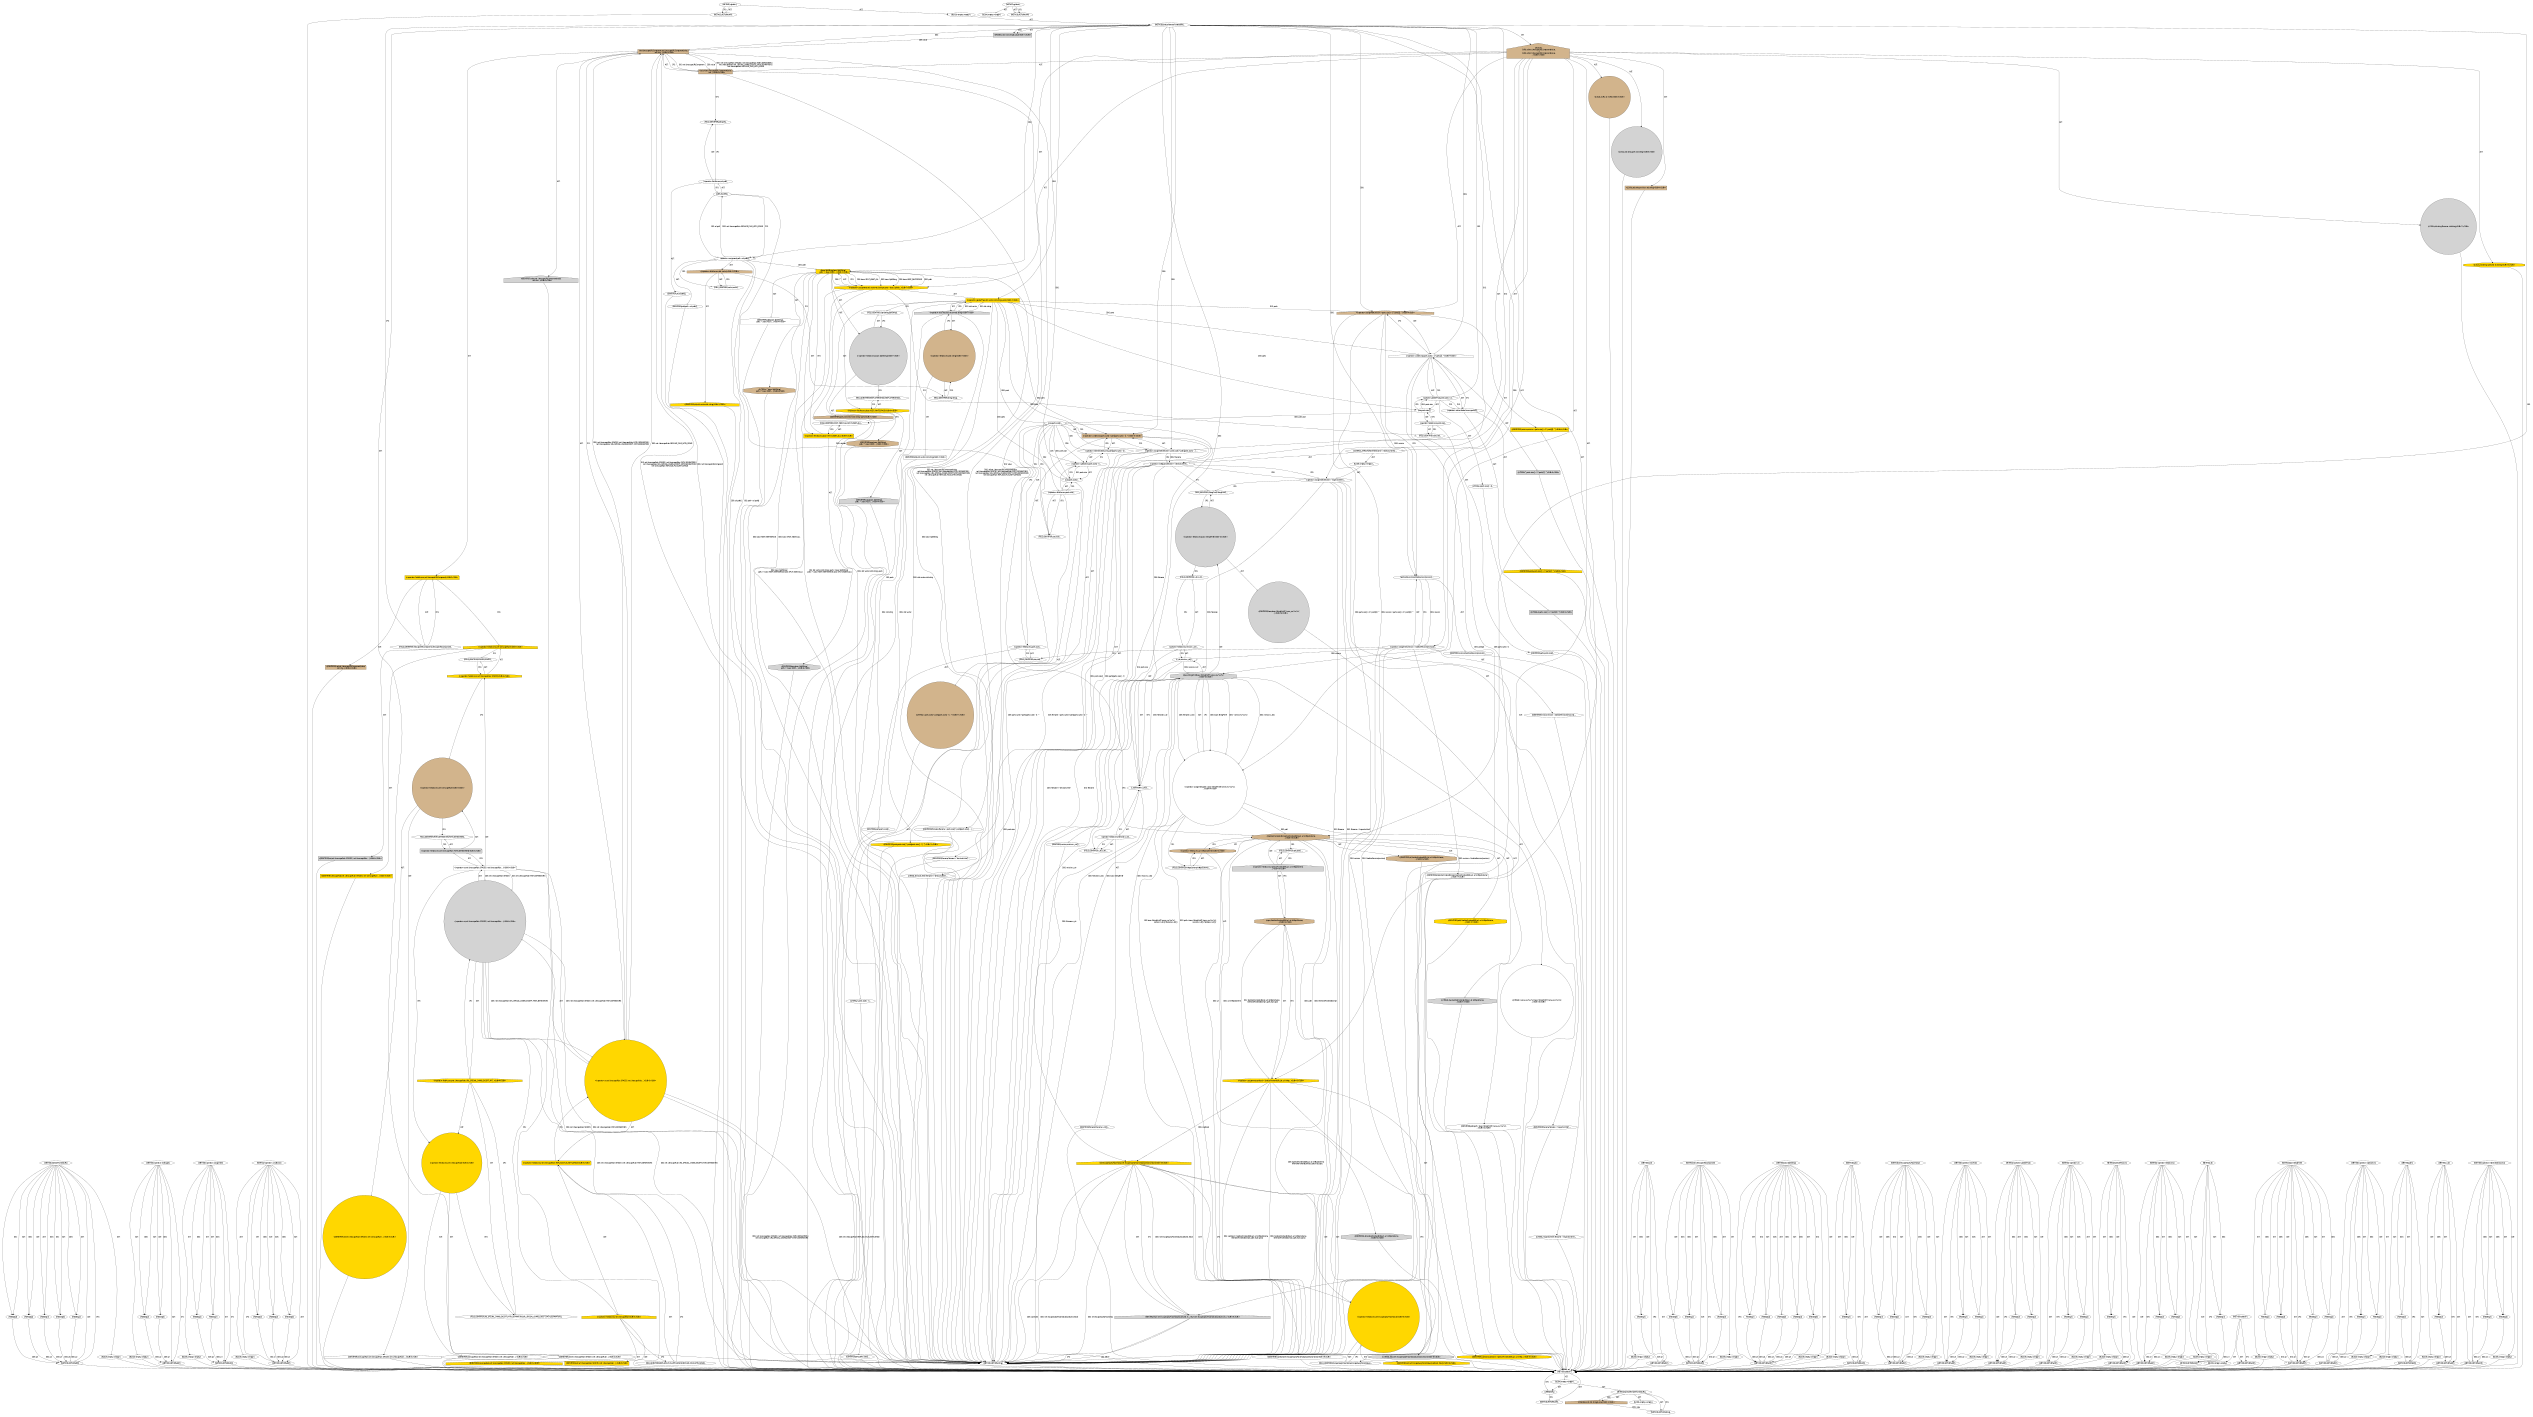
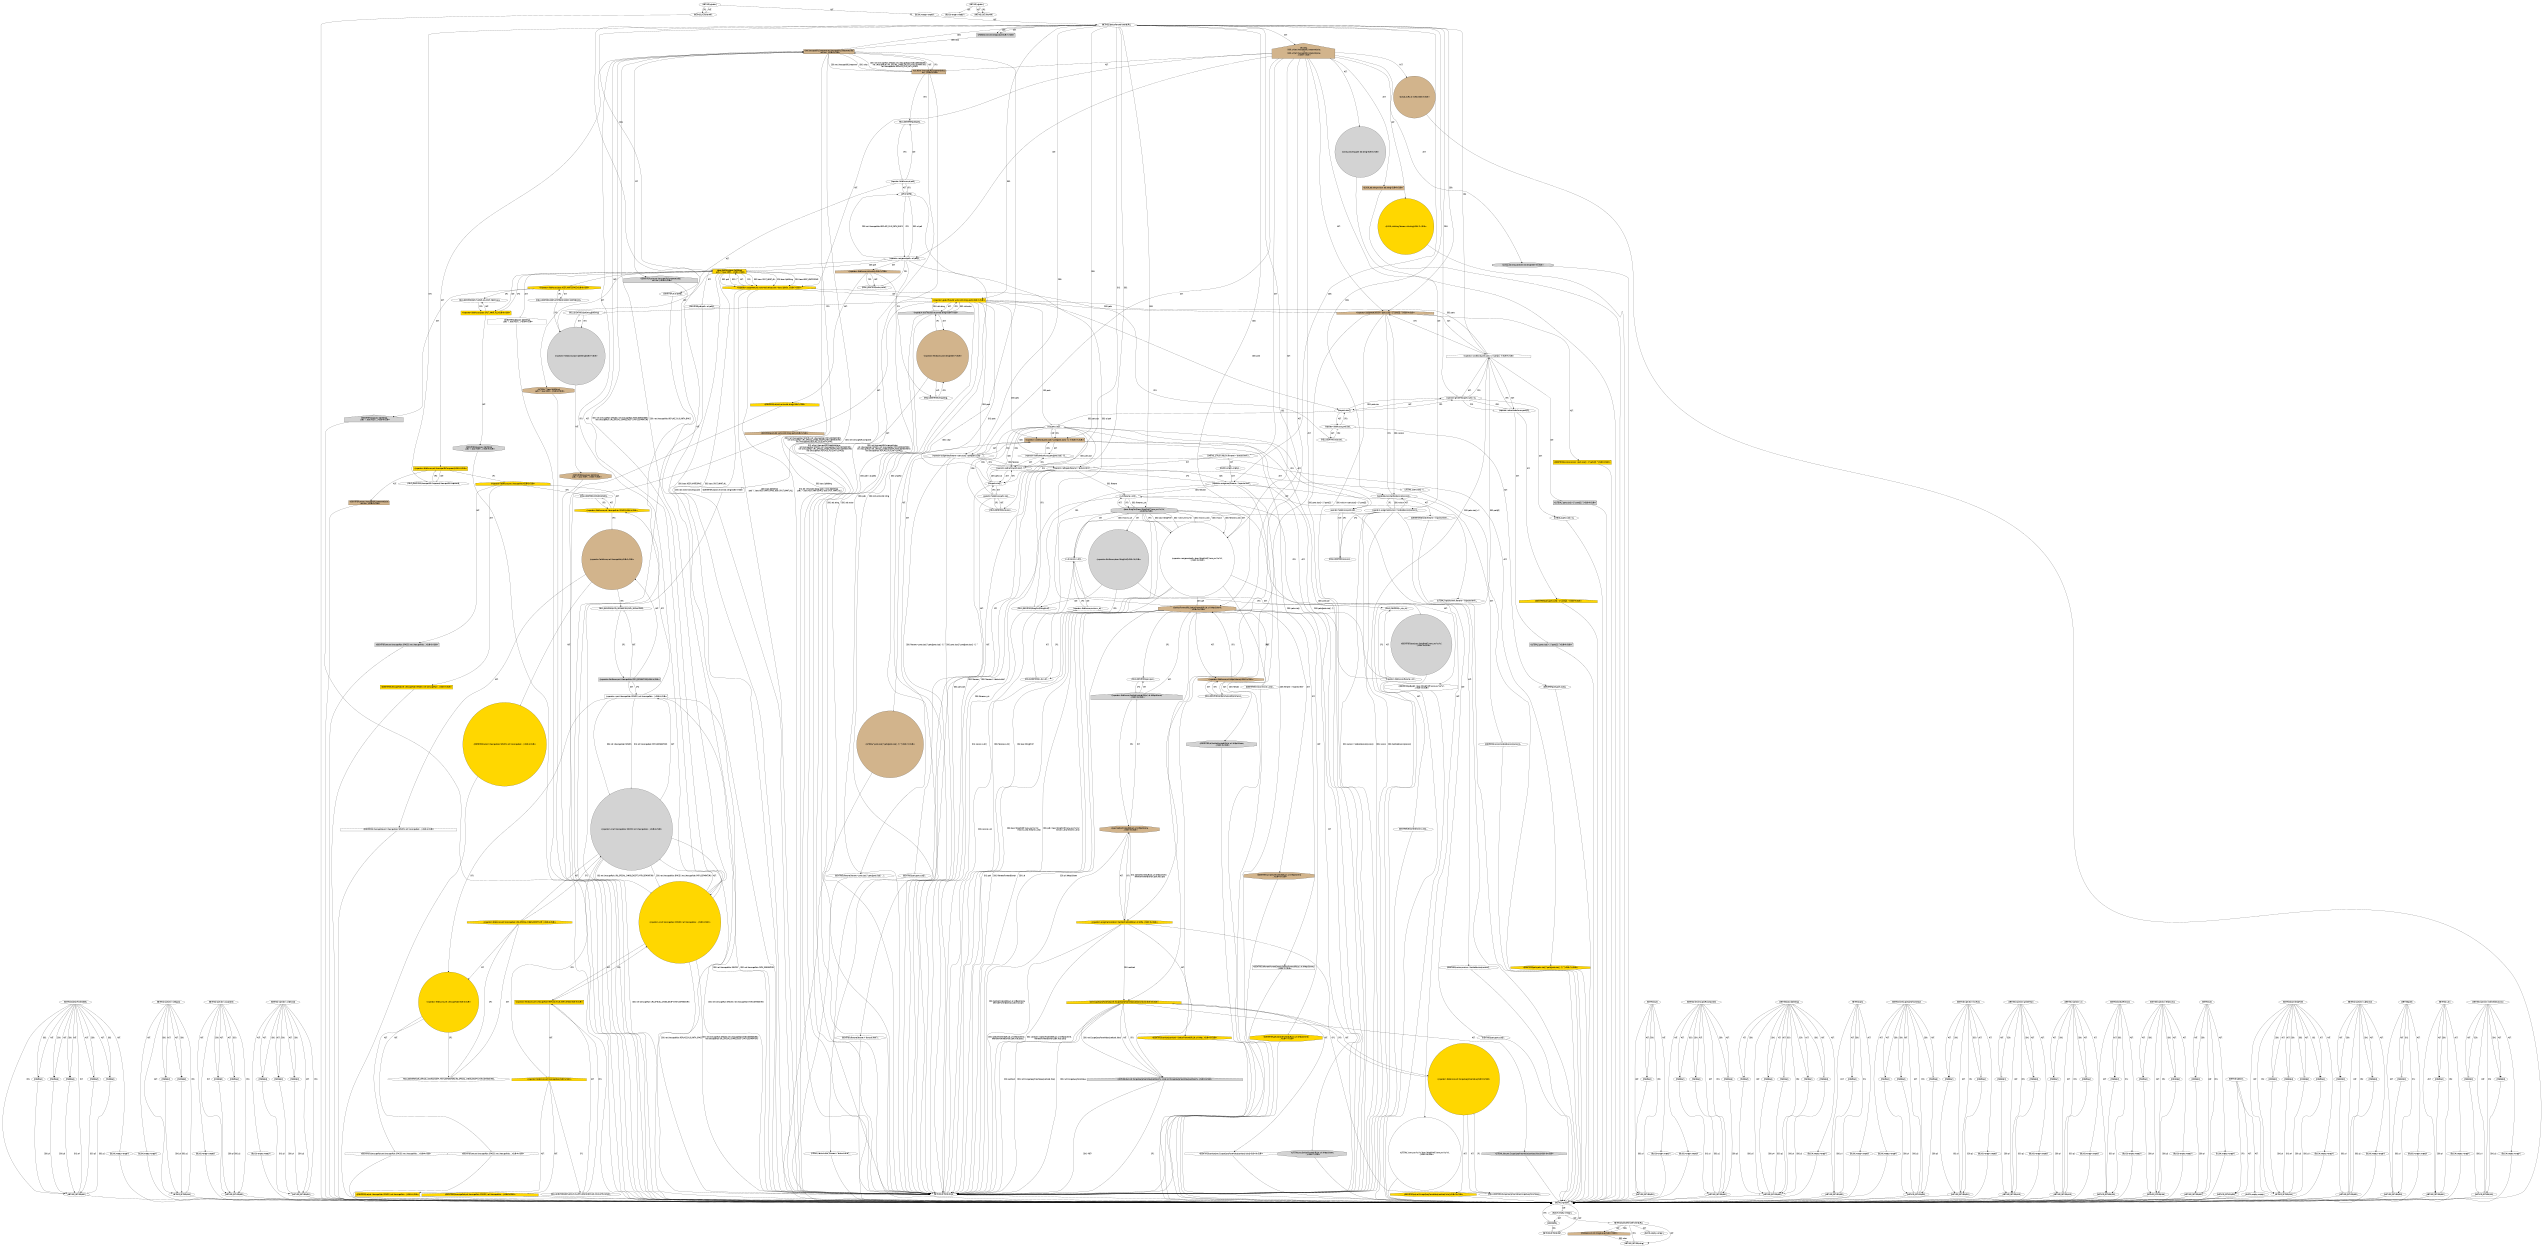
node "<(LOCAL,std.string filename: std.string)<SUB>11</SUB>>": fillcolor lightgrey -> gold
node "<(LOCAL,std.string sanitized: std.string)<SUB>16</SUB>>": fillcolor gold -> lightgrey
edge "<(<operator>.fieldAccess,base::SplitString)<SUB>7</SUB>>" -> "(FIELD_IDENTIFIER,KEEP_WHITESPACE,KEEP_WHITESPACE)": reversed
edge "(FIELD_IDENTIFIER,StringPrintf,StringPrintf)" -> "<(<operator>.fieldAccess,base::StringPrintf)<SUB>14</SUB>>": removed, label "CFG:"
